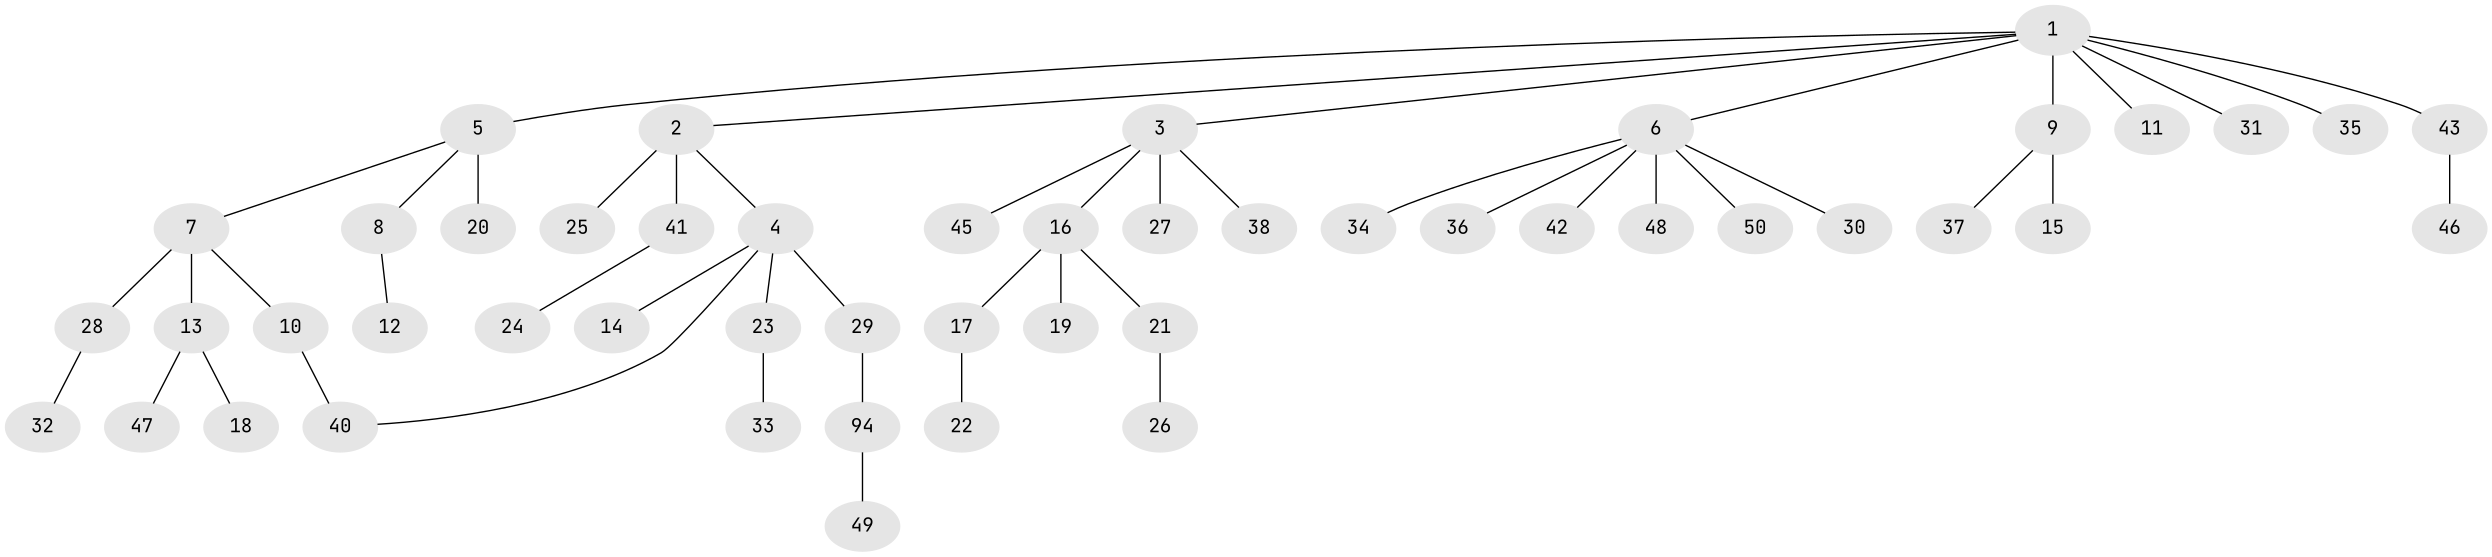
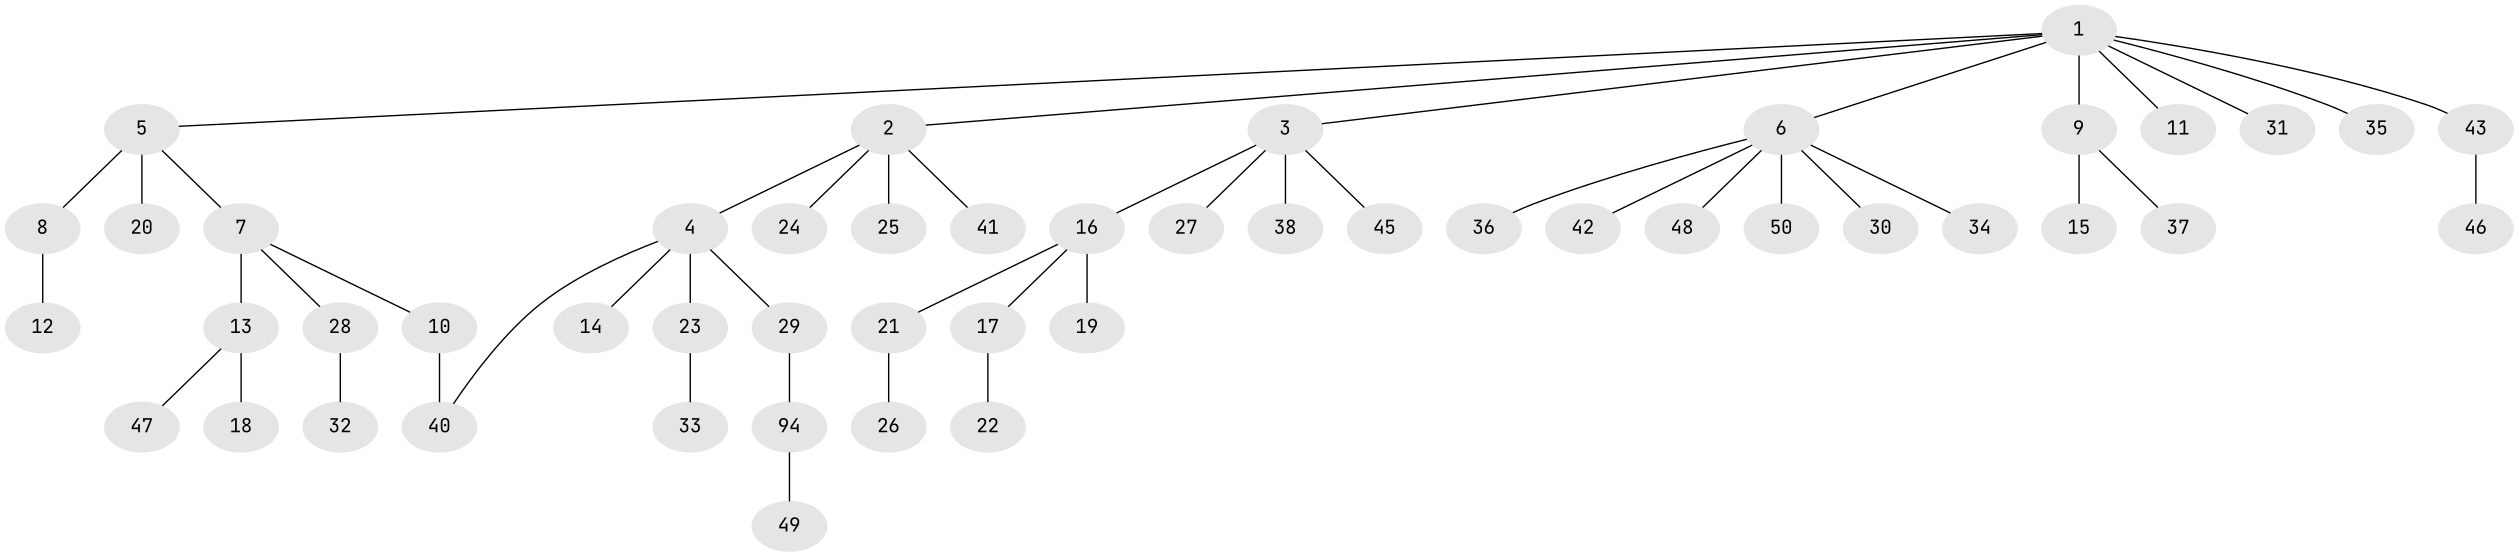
edge "41" -- "24": now "2" -- "24"
